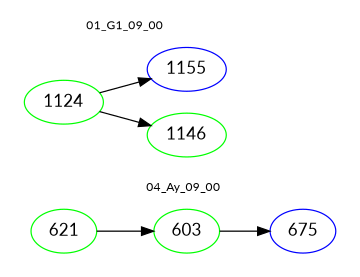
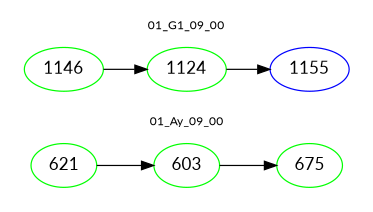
edge "1124" -> "1146": reversed
cluster "04_Ay_09_00": label "04_Ay_09_00" -> "01_Ay_09_00"
node "675": color blue -> green
